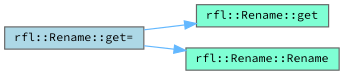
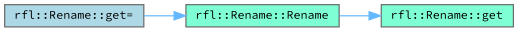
edge "rfl::Rename::get=" -> "rfl::Rename::get": now "rfl::Rename::Rename" -> "rfl::Rename::get"
